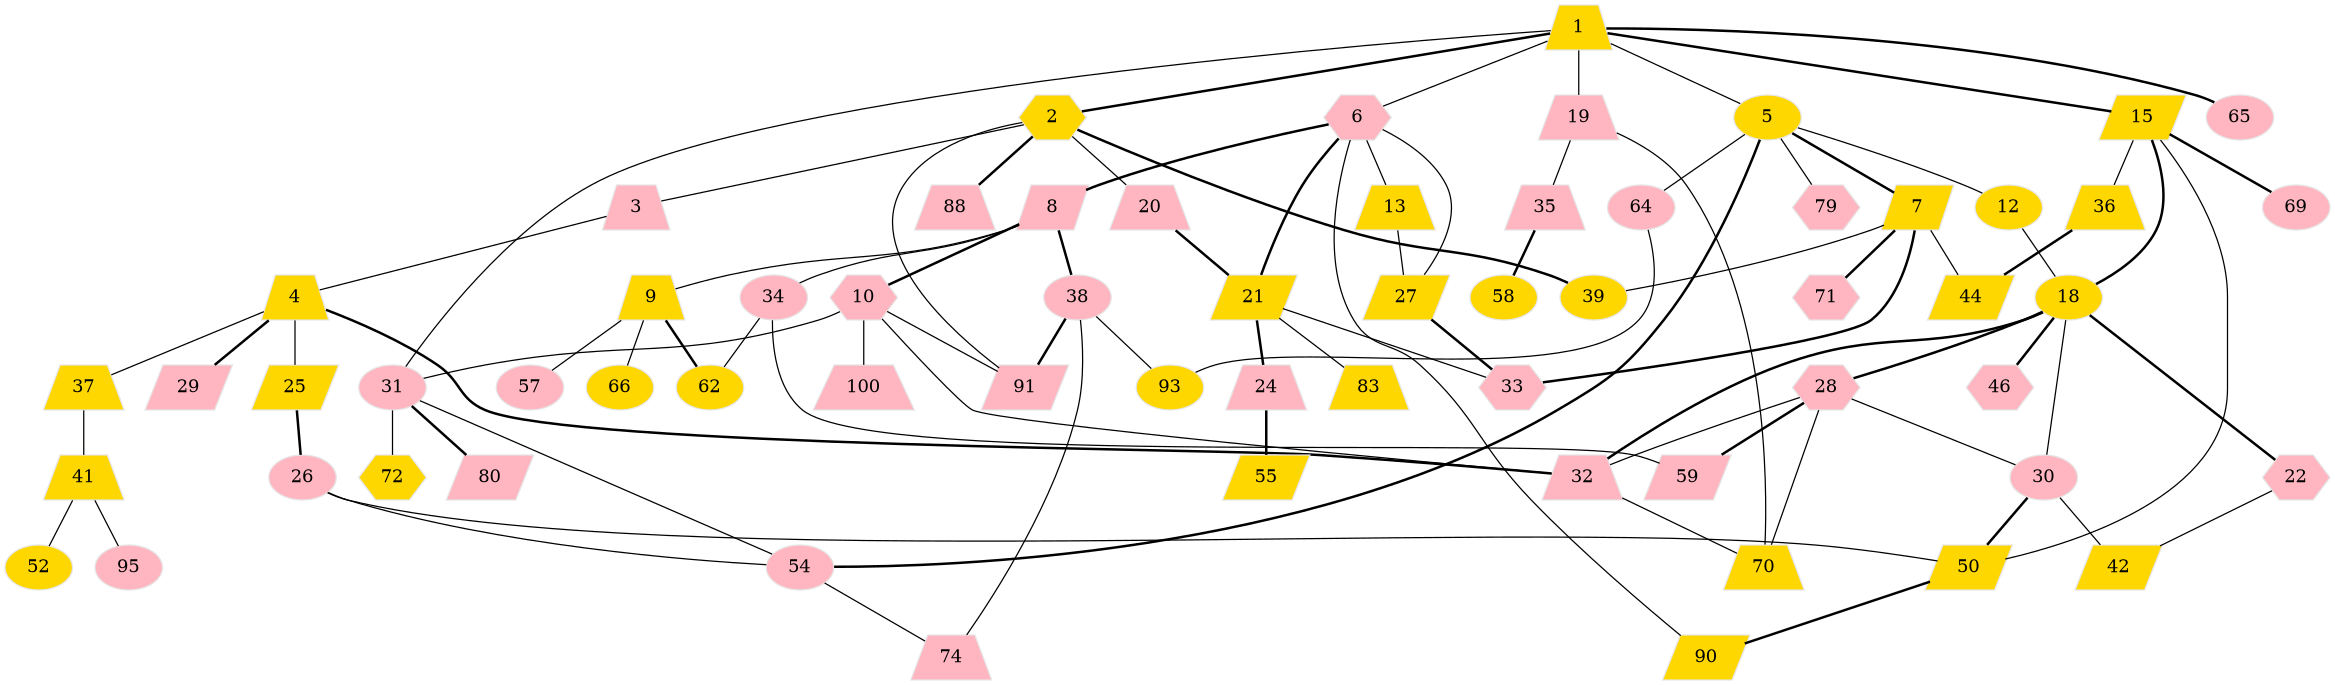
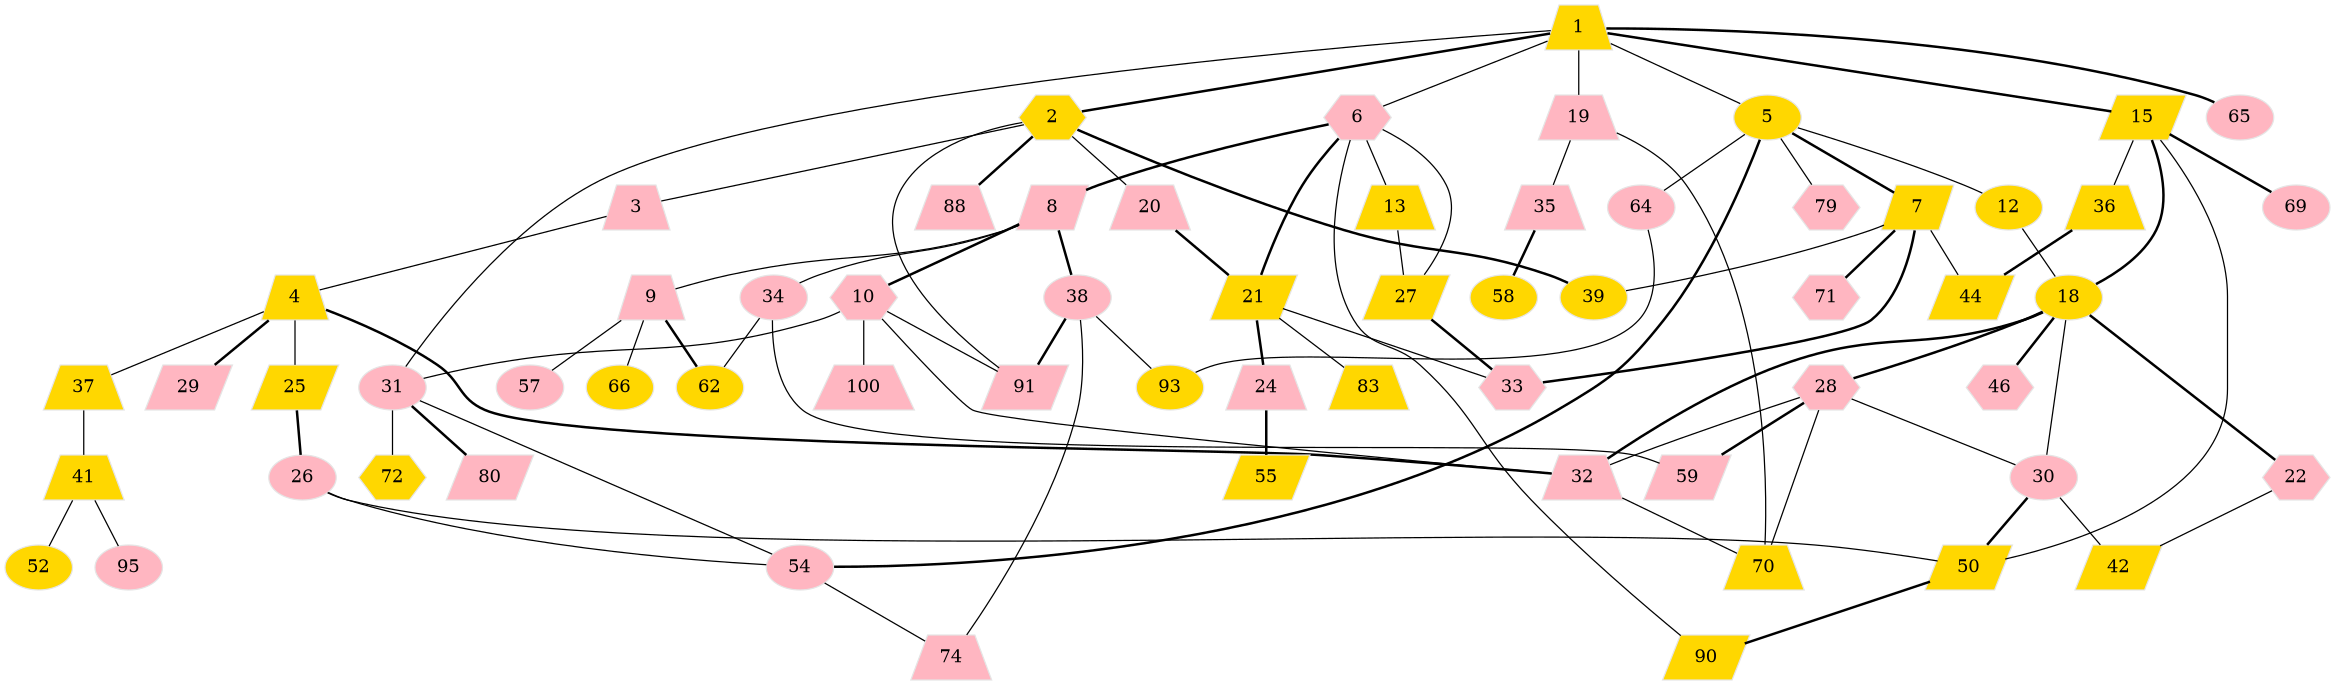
node "9": fillcolor gold -> lightpink
